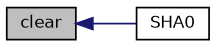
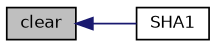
node "SHA0": label "SHA0" -> "SHA1"
